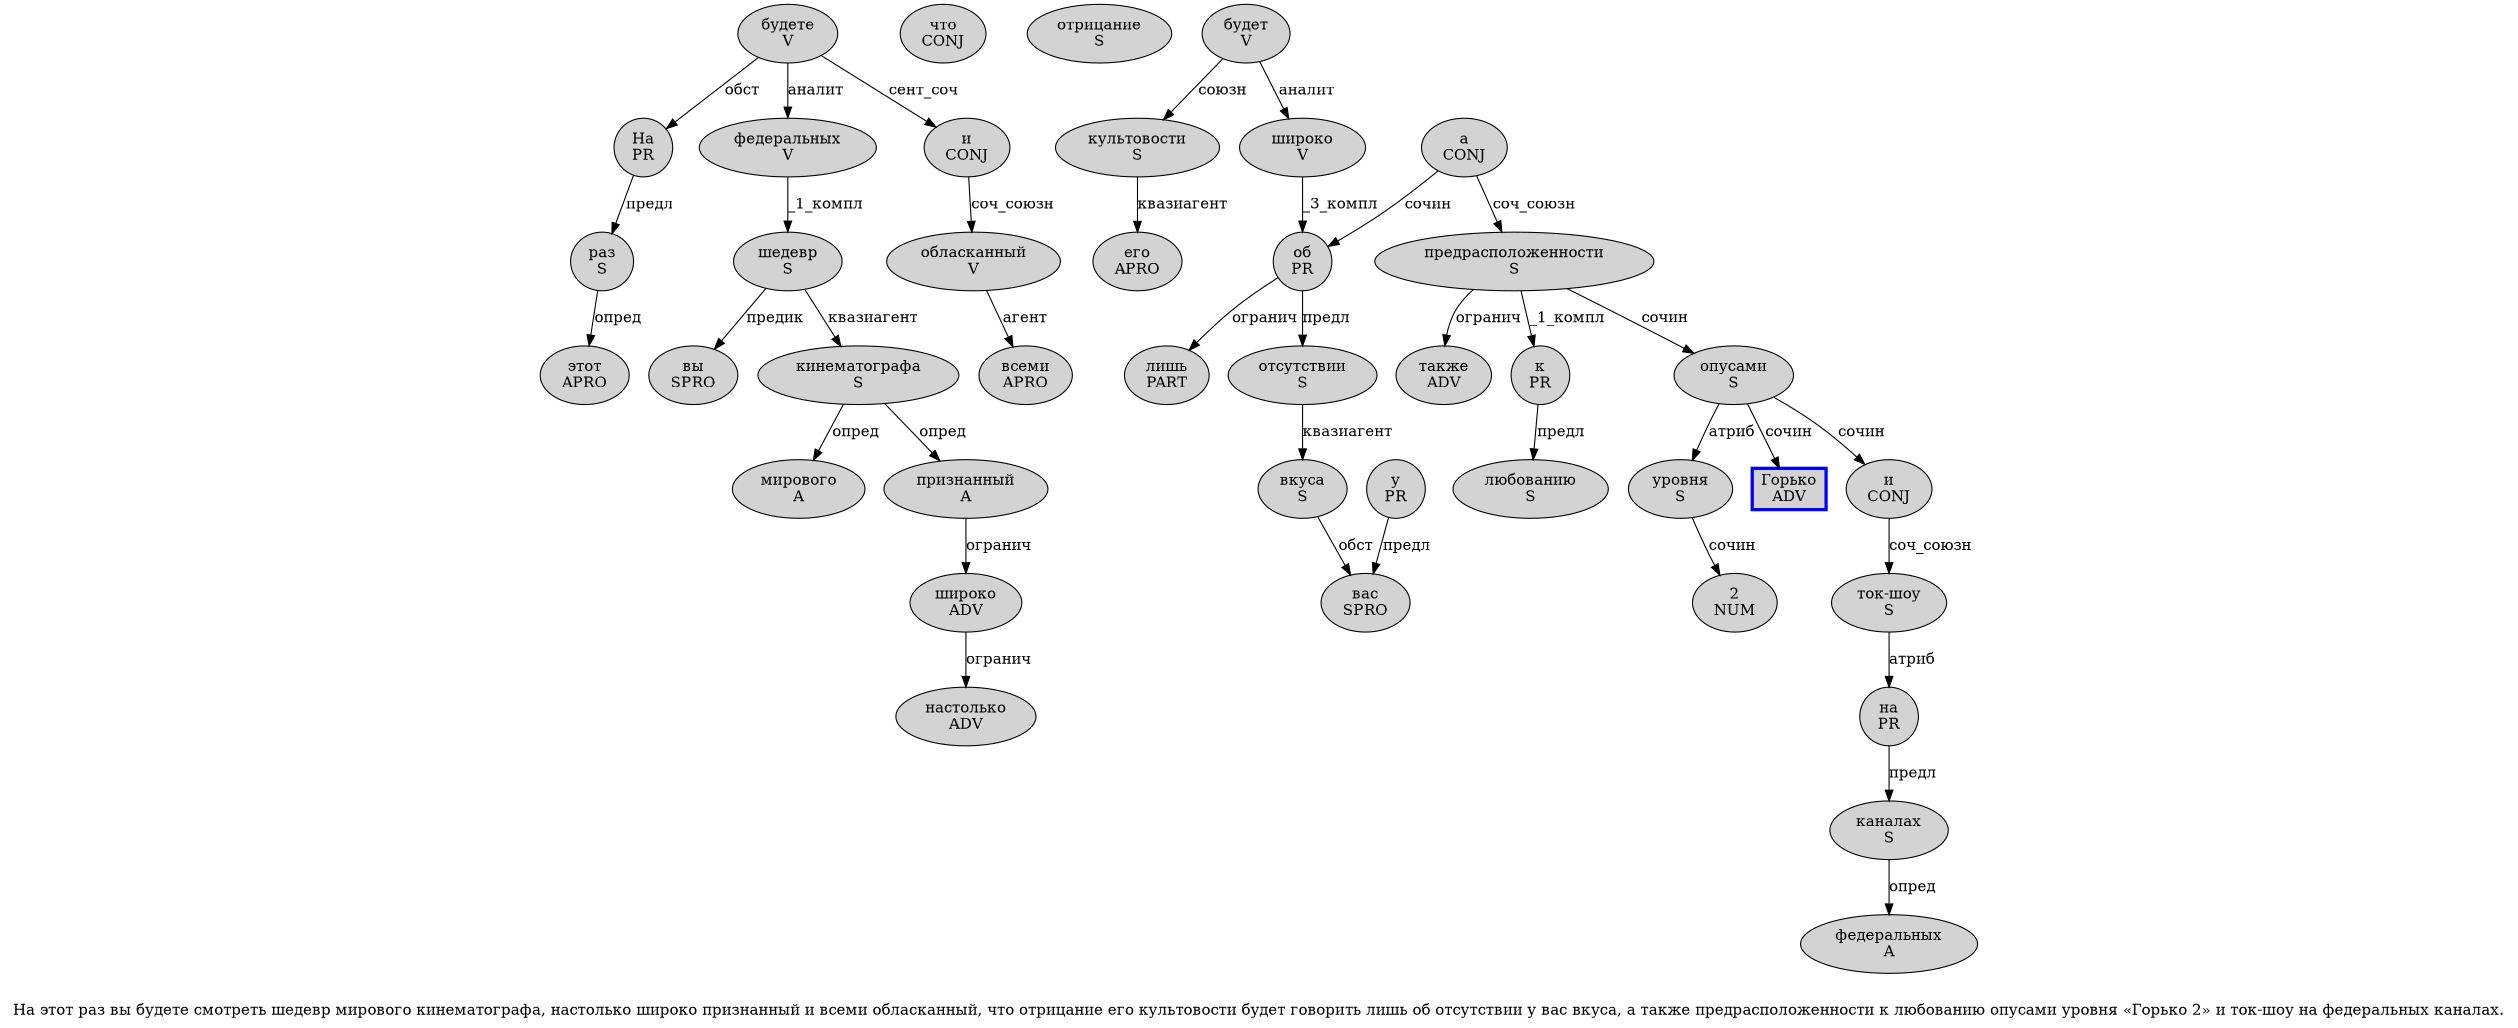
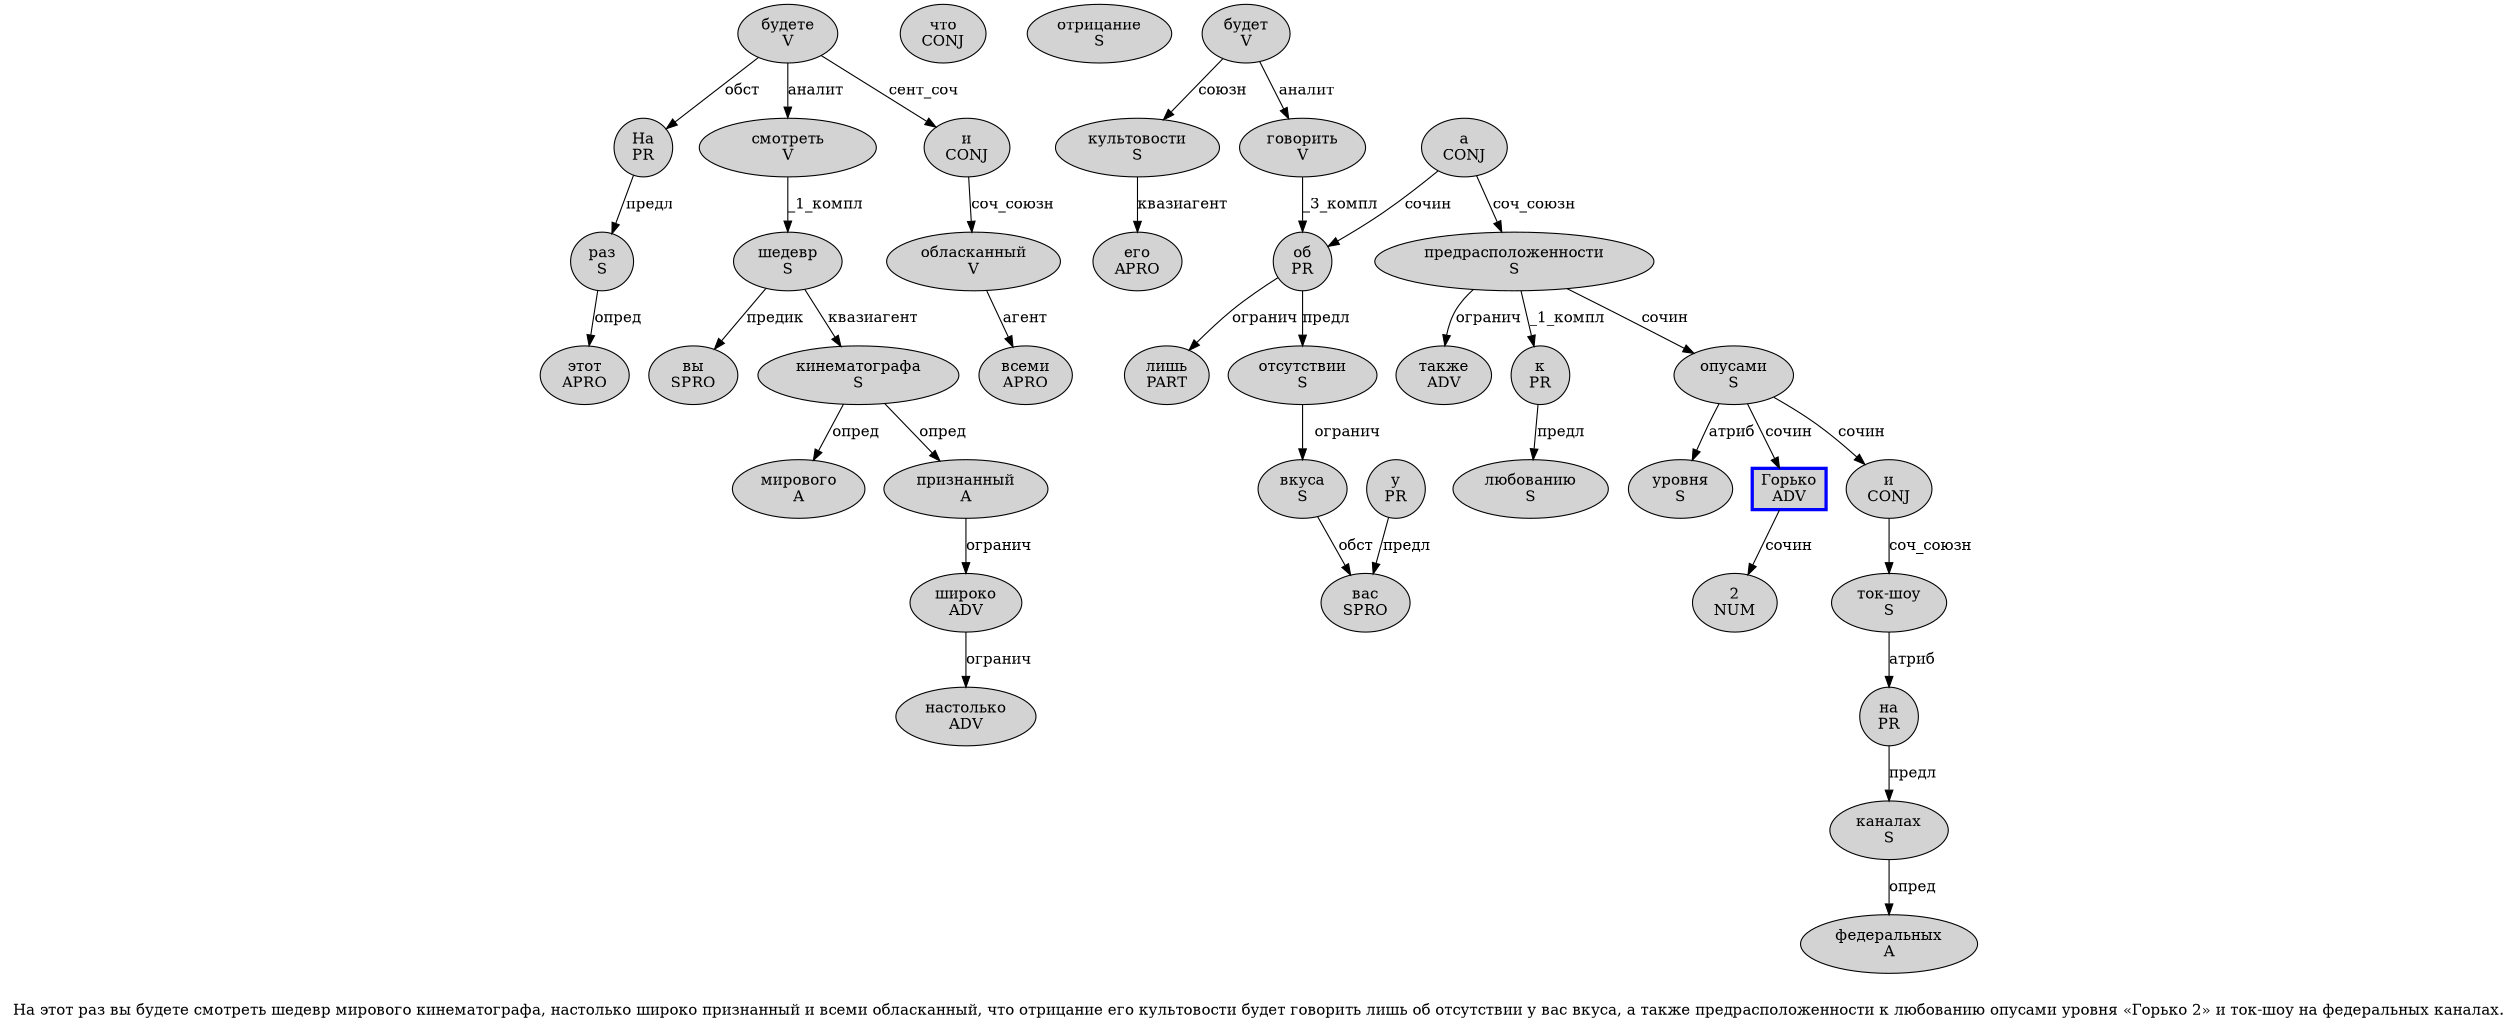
node "федеральных V": label "федеральных V" -> "смотреть V"
node "широко V": label "широко V" -> "говорить V"
edge "отсутствии S" -> "вкуса S": label "квазиагент" -> "огранич"
edge "уровня S" -> "2 NUM": now "Горько ADV" -> "2 NUM"
